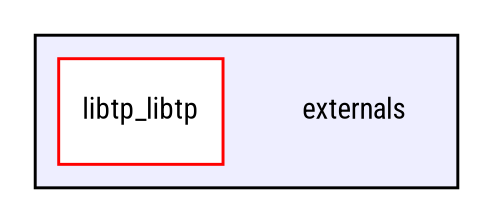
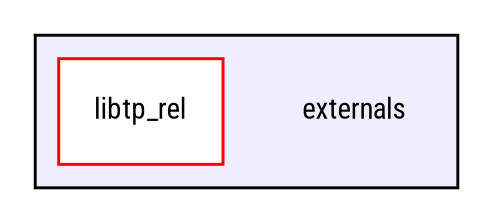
node "libtp_libtp": label "libtp_libtp" -> "libtp_rel"
